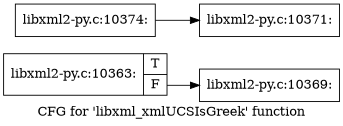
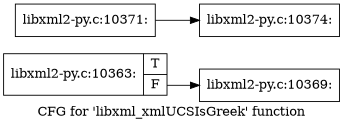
edge "libxml2-py.c:10374:" -> "libxml2-py.c:10371:": reversed
